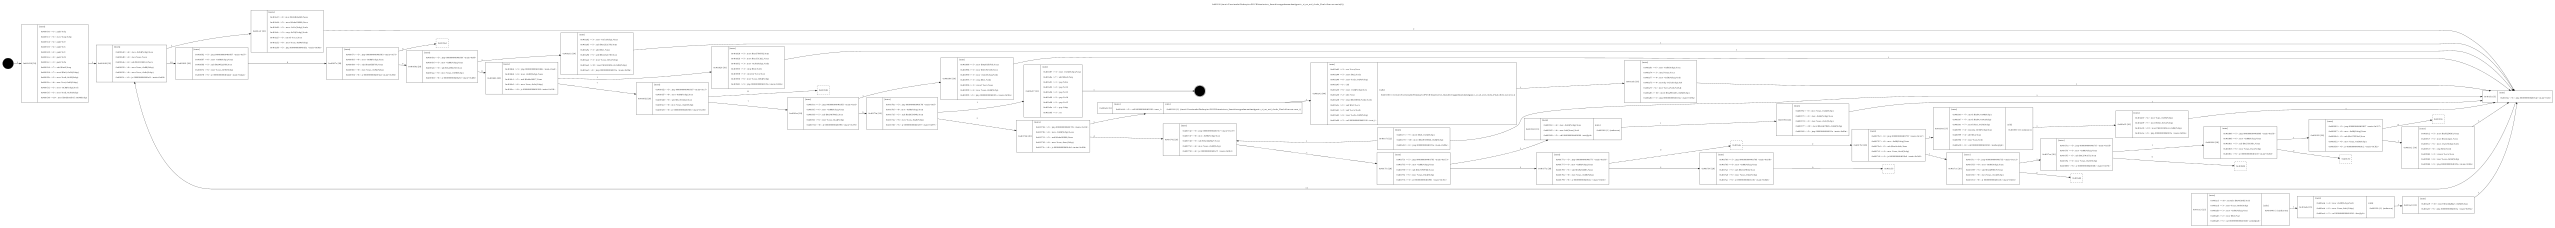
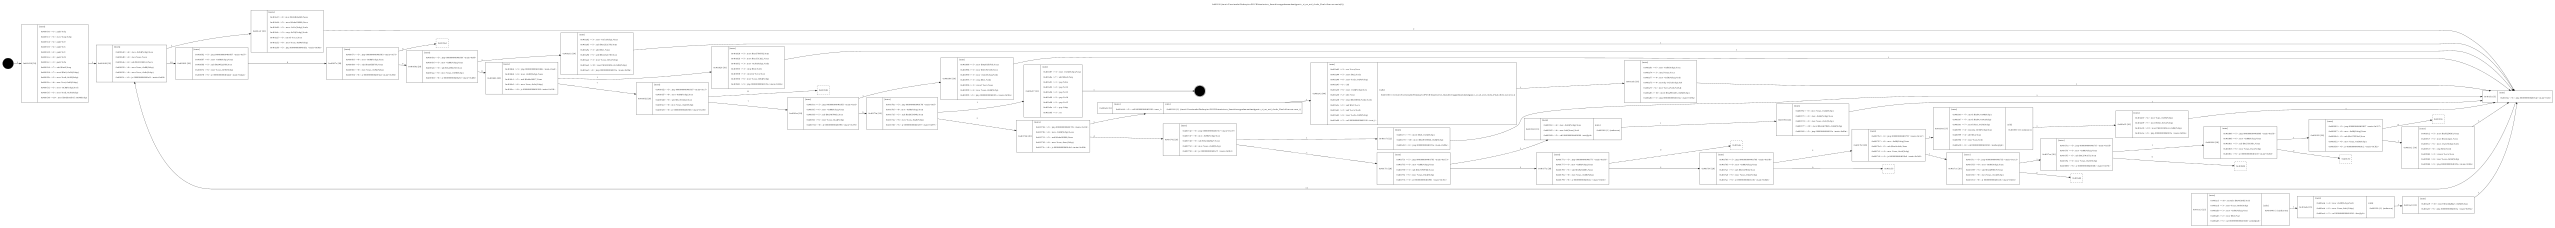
edge "0x401e71 [22]" -> "0x401742 [28]": reversed
edge "0x401e4e" -> "0x4017b2 [28]": now "0x401796 [28]" -> "0x4017b2 [28]"
